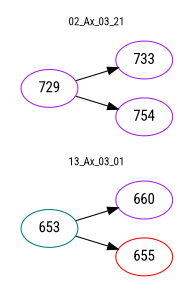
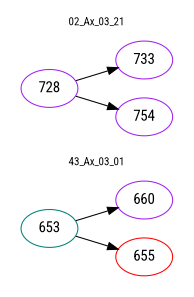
node "729": label "729" -> "728"
cluster "13_Ax_03_01": label "13_Ax_03_01" -> "43_Ax_03_01"
